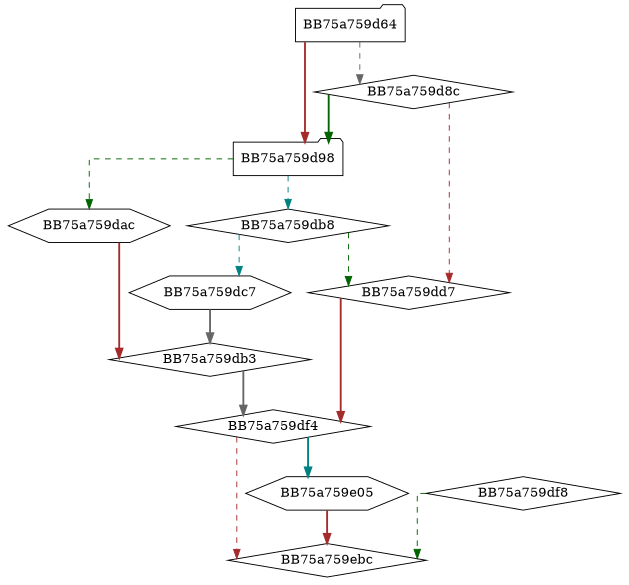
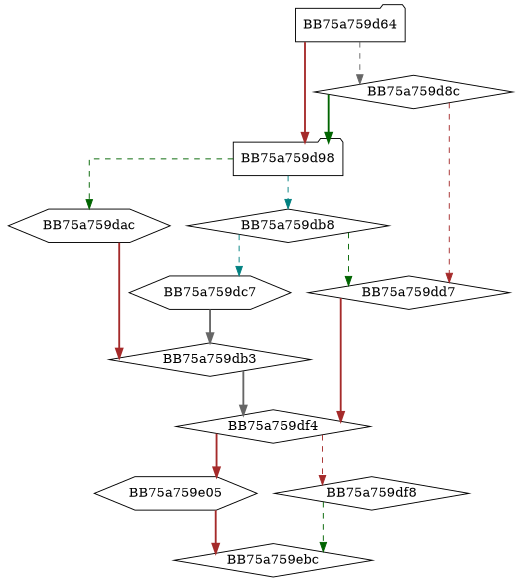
edge "BB75a759df4" -> "BB75a759e05": color teal -> brown
edge "BB75a759df4" -> "BB75a759ebc": now "BB75a759df4" -> "BB75a759df8"
